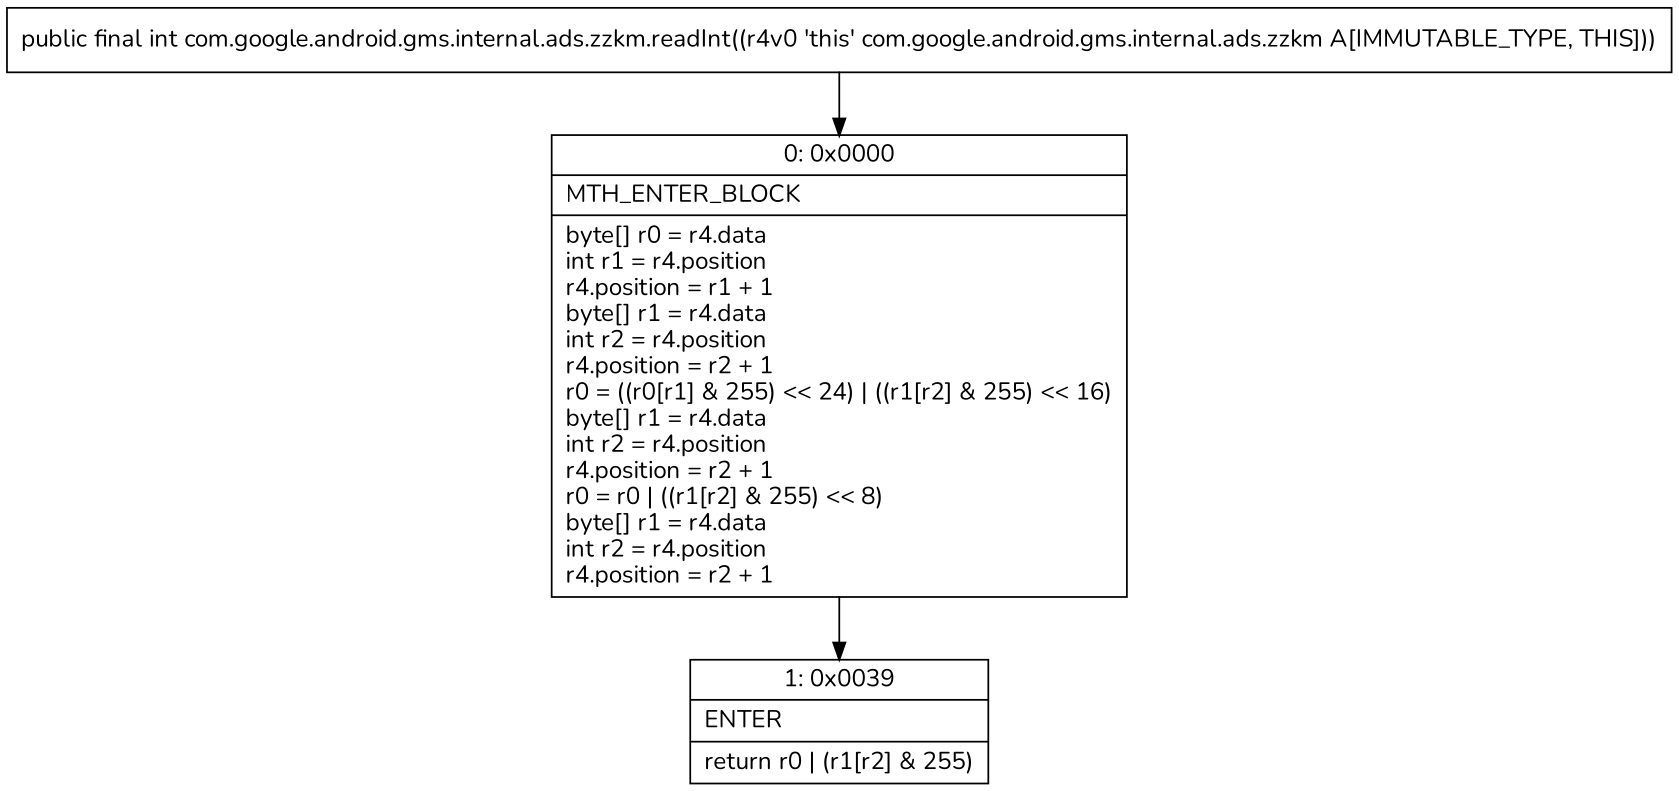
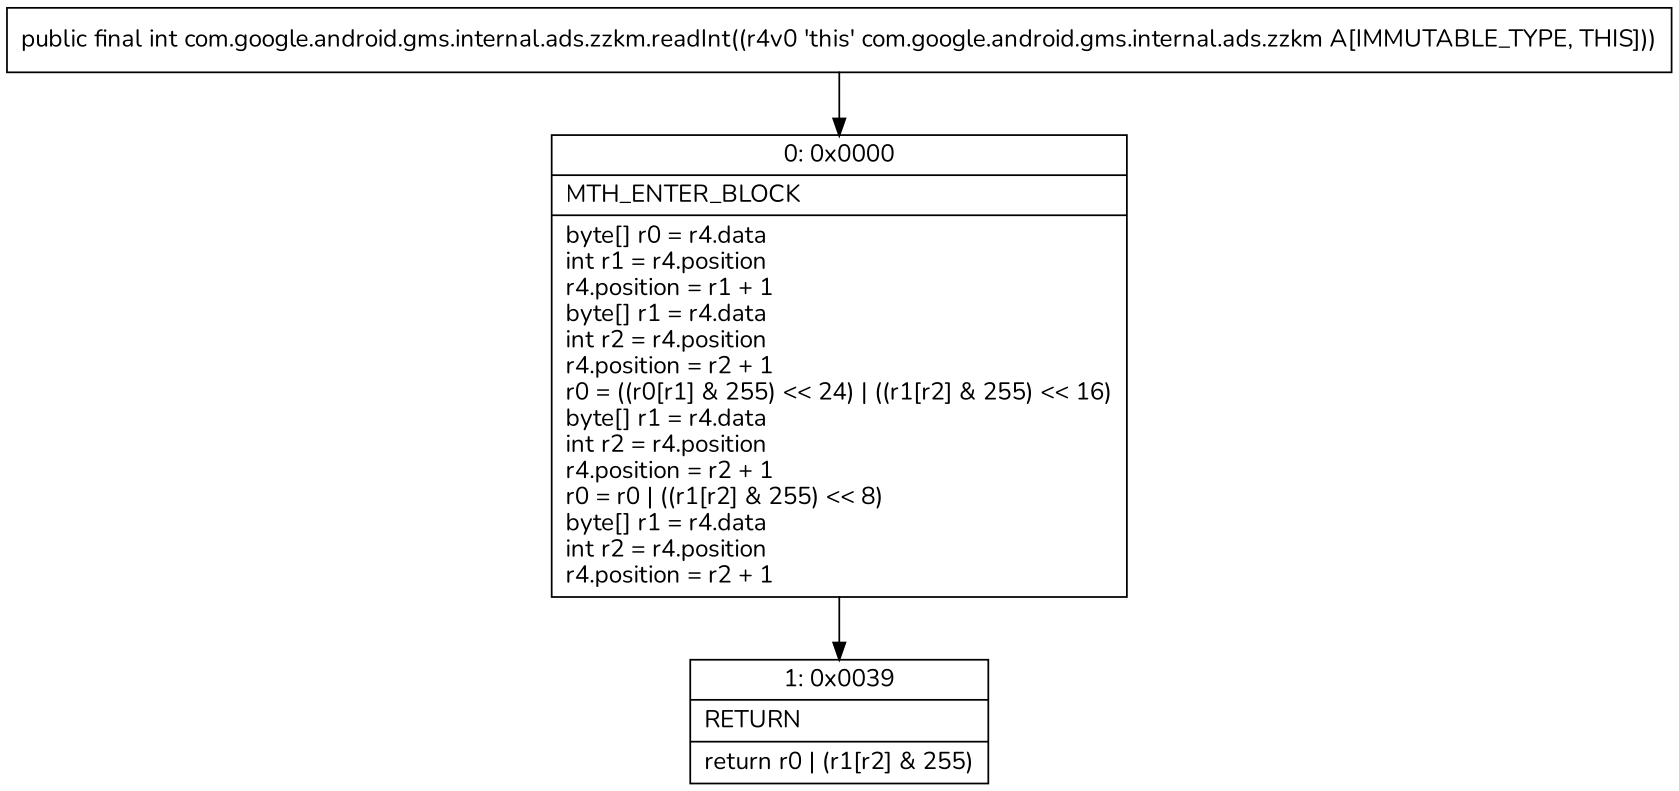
node "1: 0x0039": text "ENTER" -> "RETURN"
